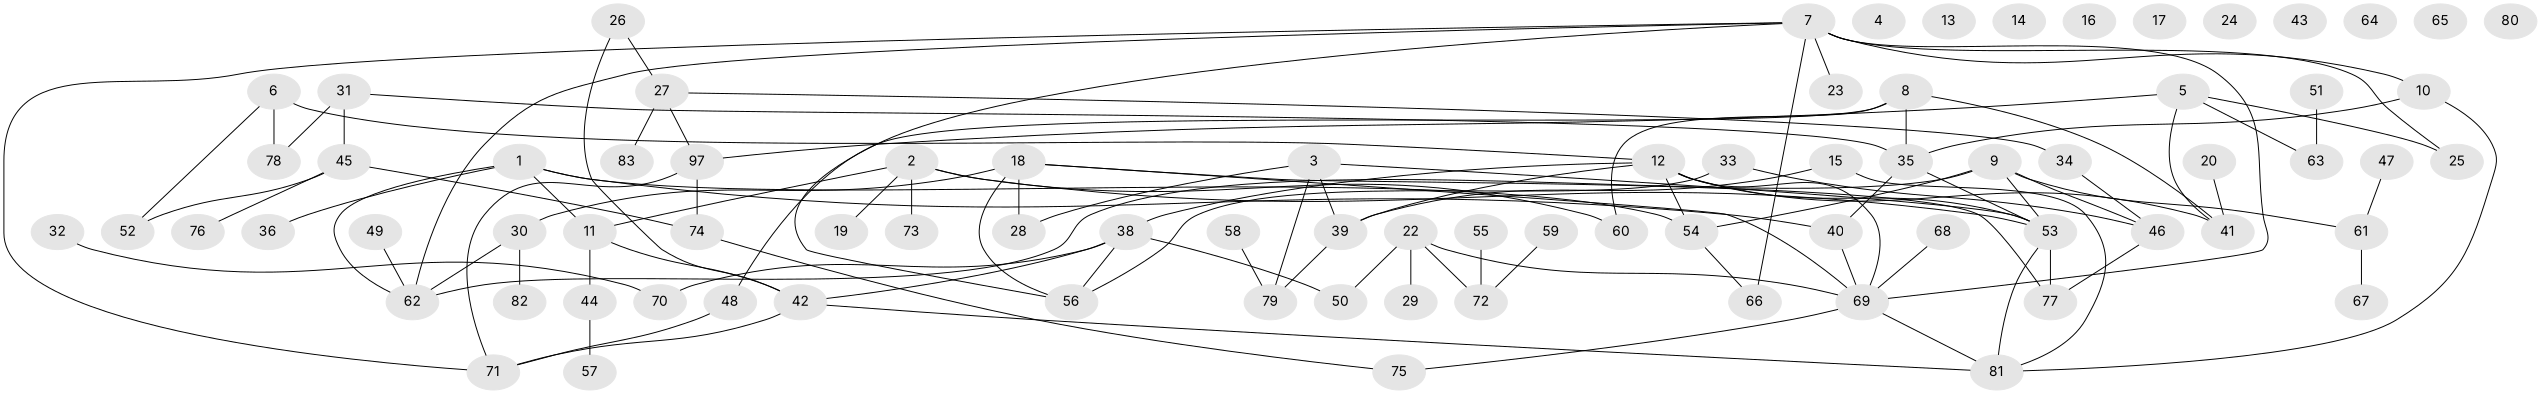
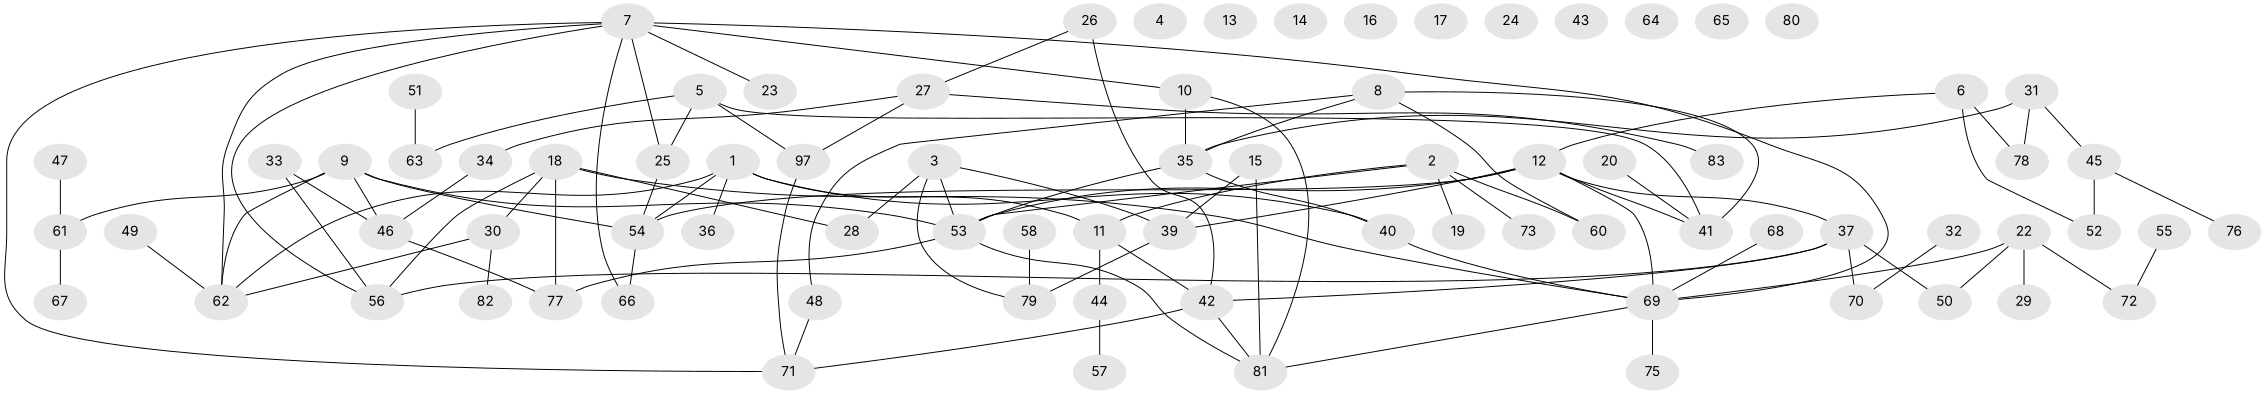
edge "25" -- "54": added
node "74": removed
node "38": label "38" -> "37"
node "59": removed
